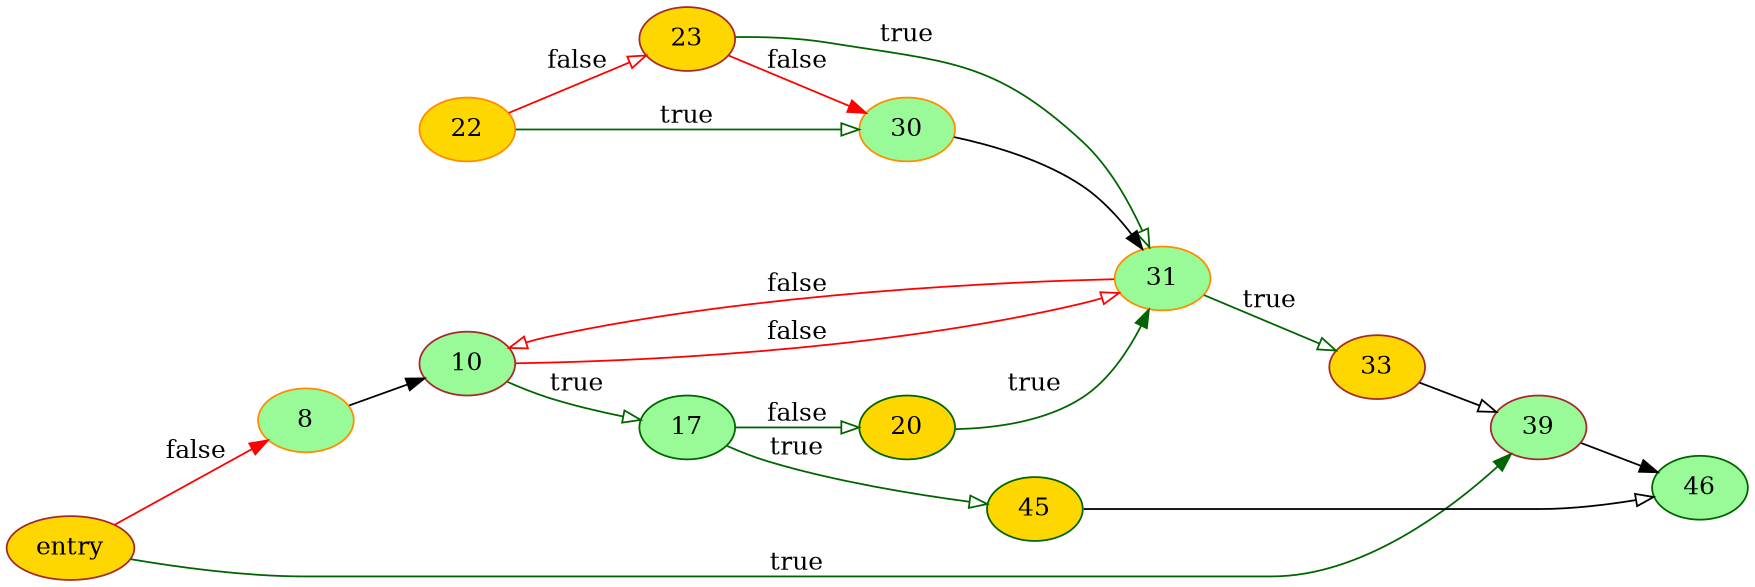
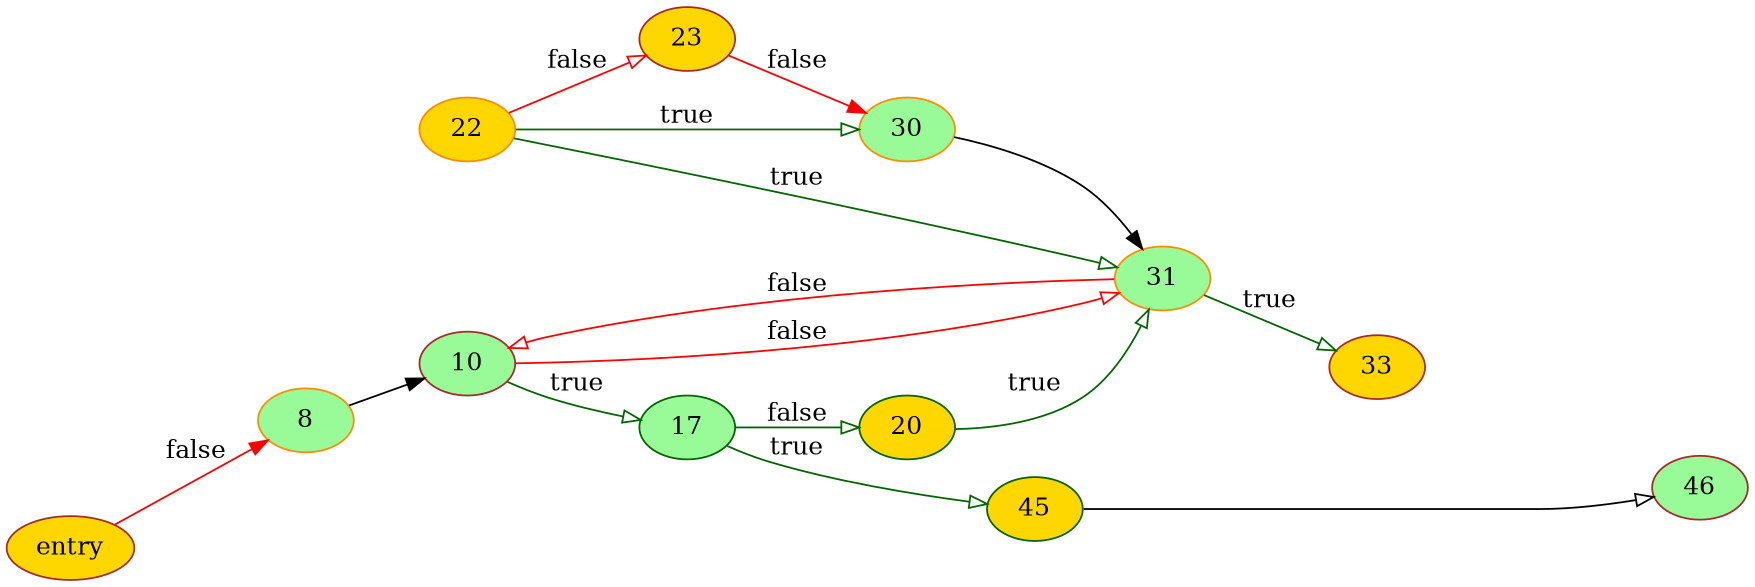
edge "23" -> "31": now "22" -> "31"
edge "20" -> "31": arrowhead normal -> onormal
node "39": removed
node "46": color darkgreen -> brown
